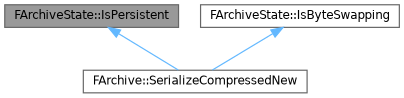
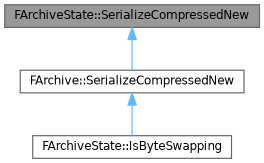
node "FArchiveState::IsPersistent": label "FArchiveState::IsPersistent" -> "FArchiveState::SerializeCompressedNew"
edge "FArchive::SerializeCompressedNew" -> "FArchiveState::IsByteSwapping": reversed
